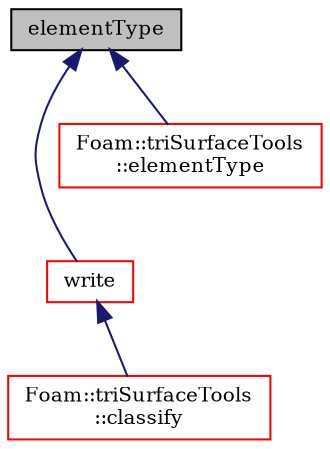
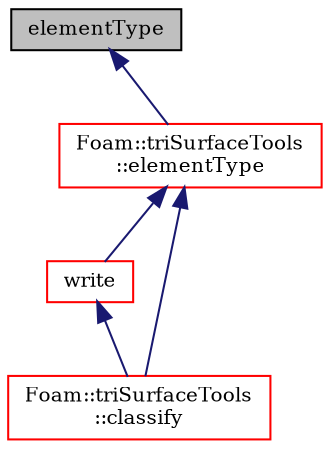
edge "write" -> "elementType": now "write" -> "Foam::triSurfaceTools ::elementType"
edge "Foam::triSurfaceTools ::classify" -> "Foam::triSurfaceTools ::elementType": added
